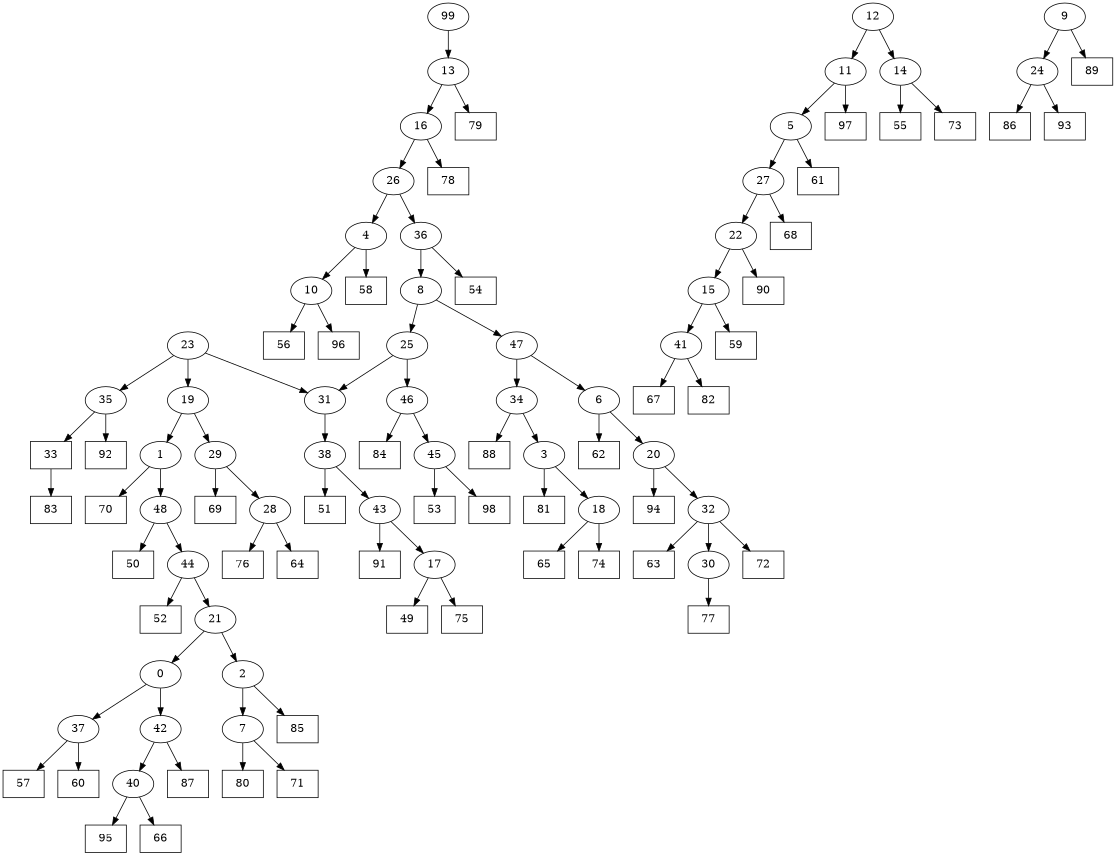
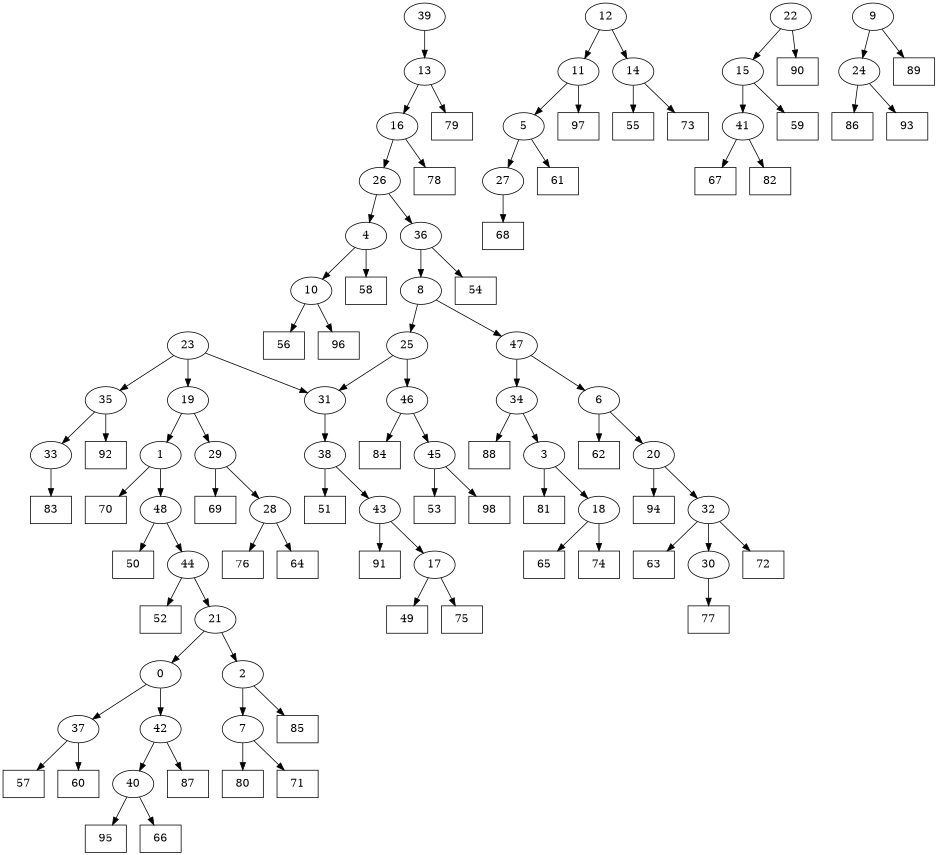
node "99": label "99" -> "39"
edge "27" -> "22": removed
node "33": shape box -> ellipse
